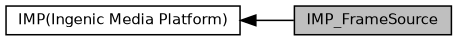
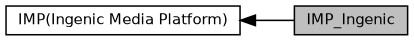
node "IMP_FrameSource": label "IMP_FrameSource" -> "IMP_Ingenic"
